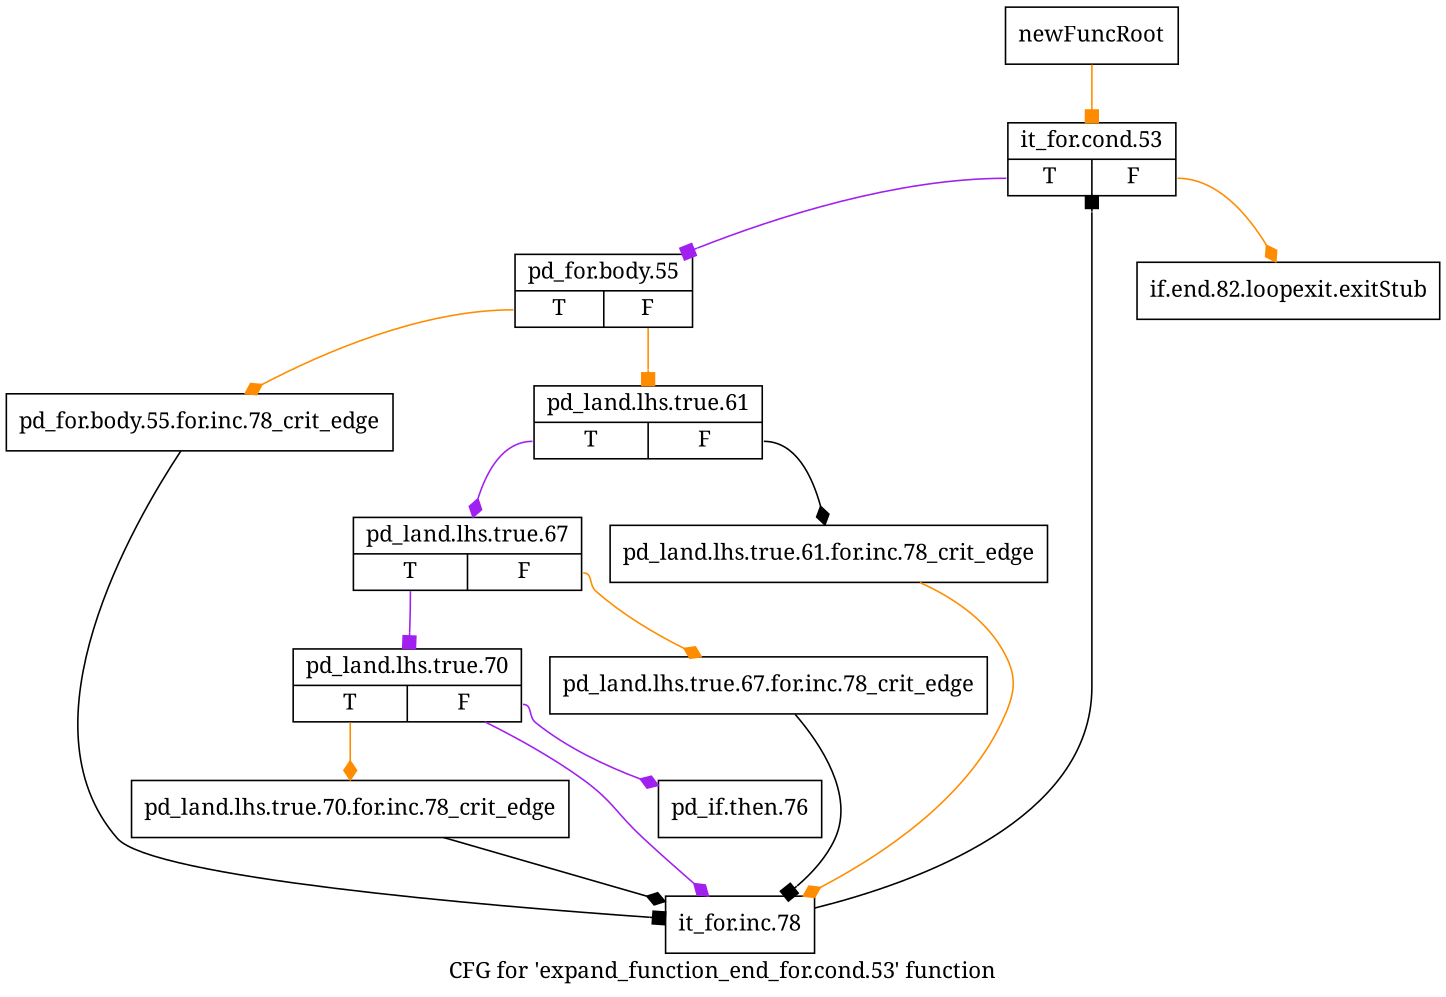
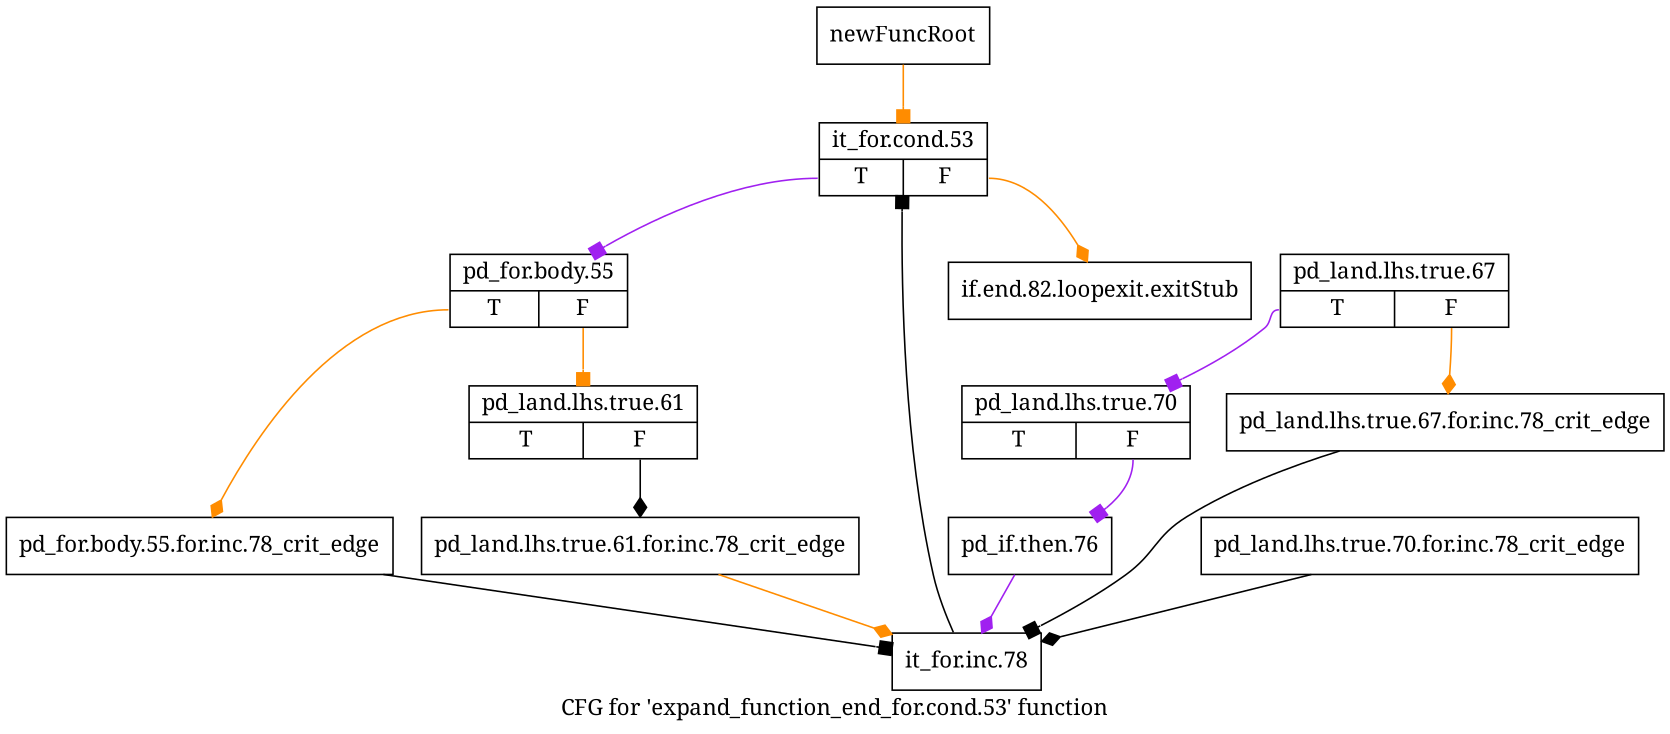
edge "pd_land.lhs.true.61" -> "pd_land.lhs.true.67": removed
edge "pd_land.lhs.true.70" -> "pd_land.lhs.true.70.for.inc.78_crit_edge": removed
edge "pd_land.lhs.true.70" -> "pd_if.then.76": arrowhead diamond -> box
edge "pd_land.lhs.true.70" -> "it_for.inc.78": now "pd_if.then.76" -> "it_for.inc.78"
